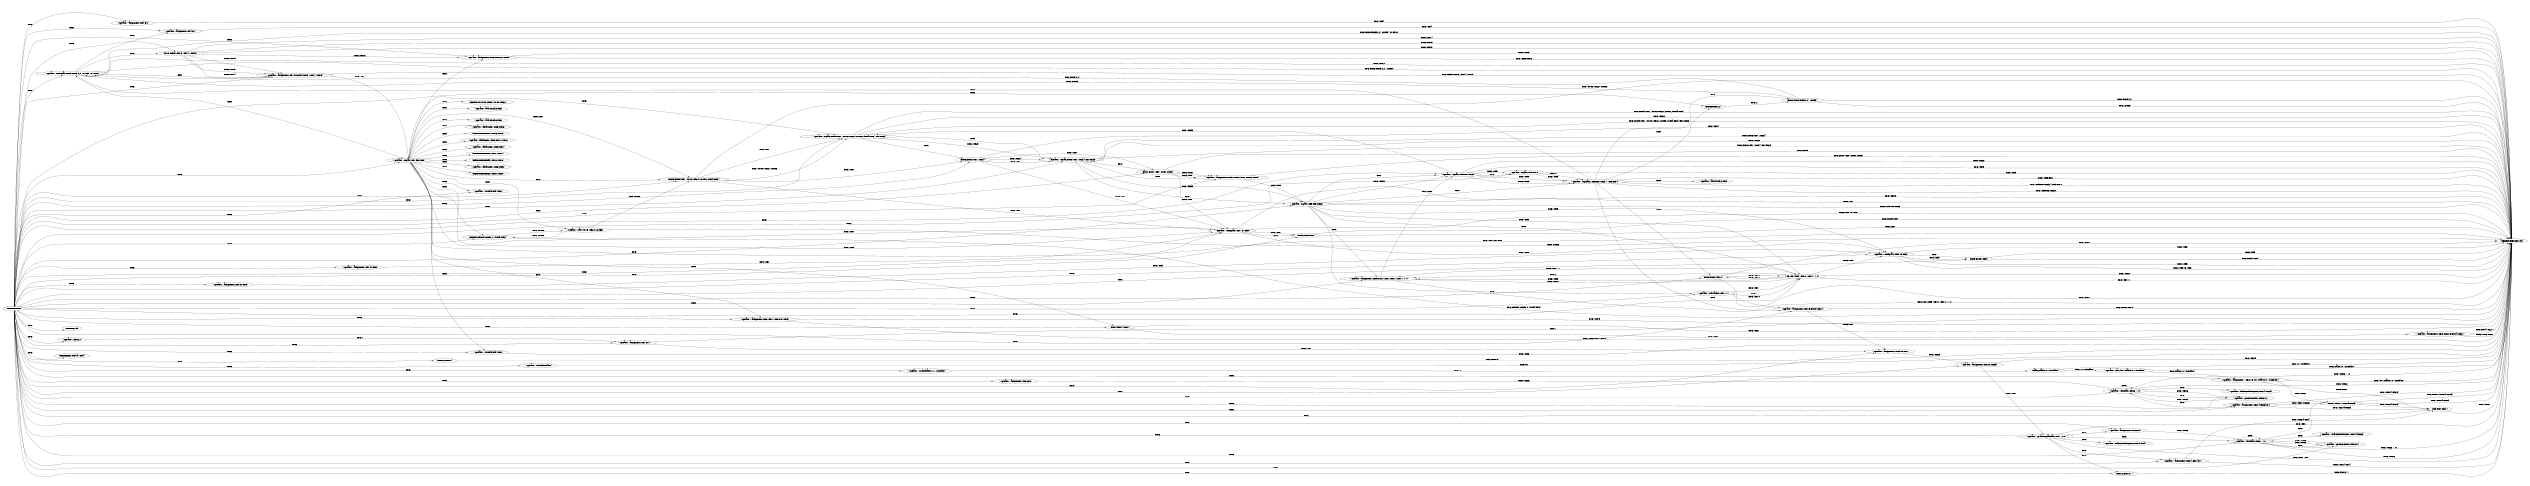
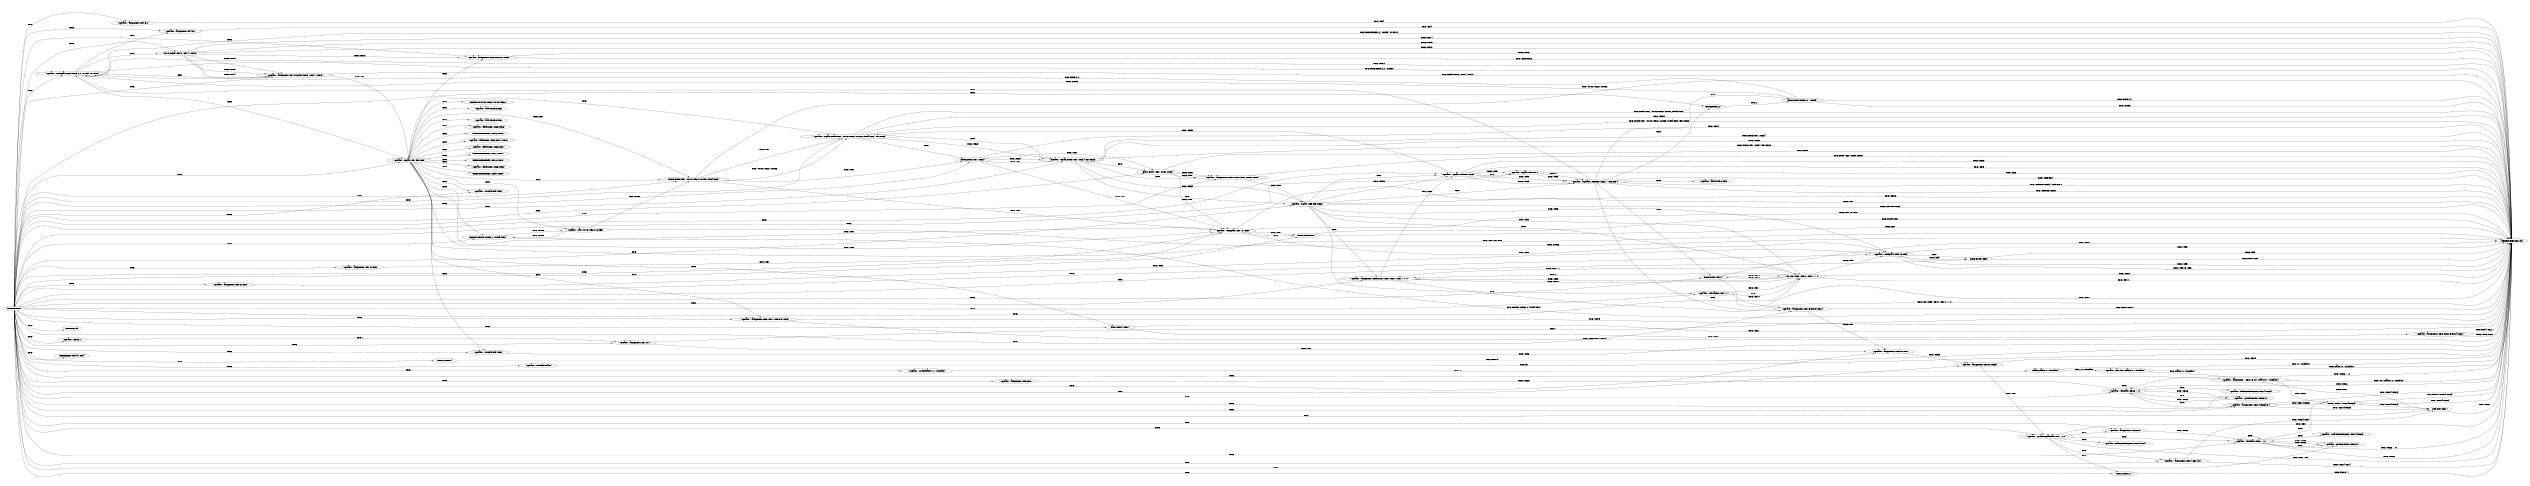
edge "(<operator>.greaterEqualsThan,VAR1 >= 0)" -> "(METHOD,FUN1)": reversed
